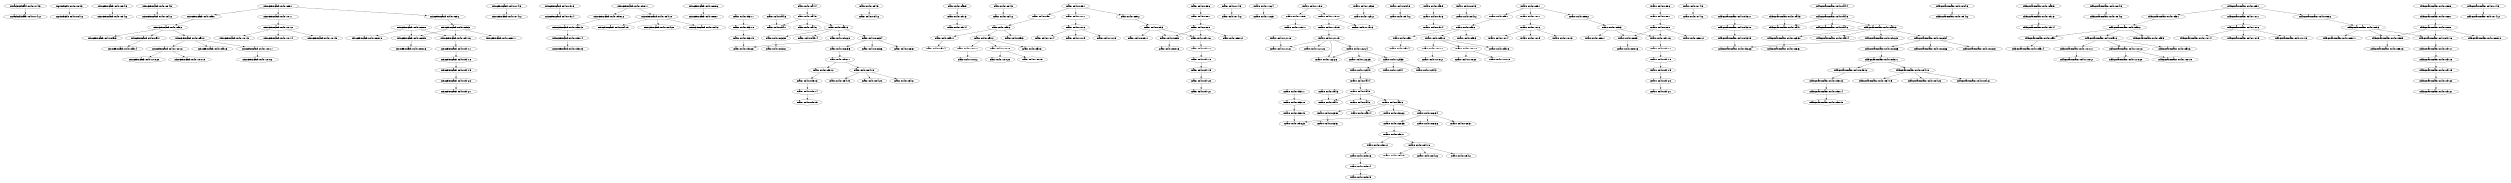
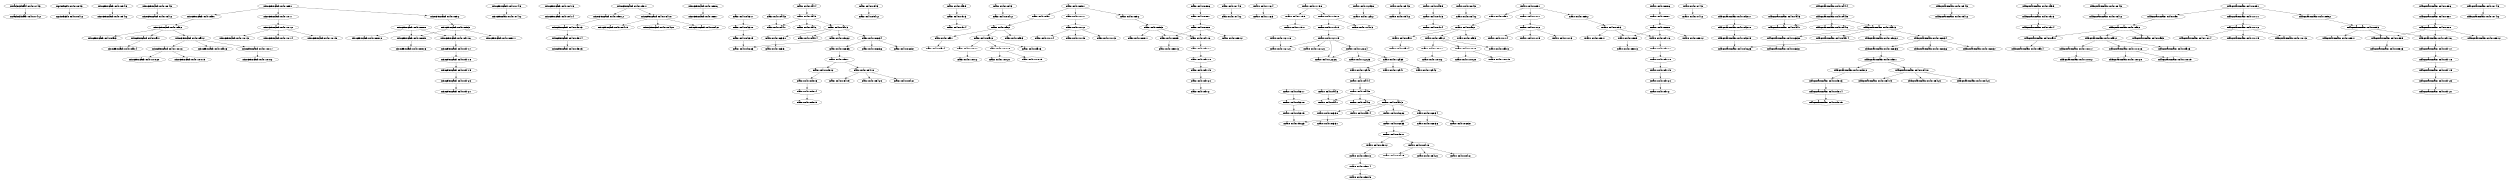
node "__isoc99_scanf: 0x401074:-2": label "__isoc99_scanf: 0x401074:-2" -> "__isoc99_main: 0x401074:-2"
